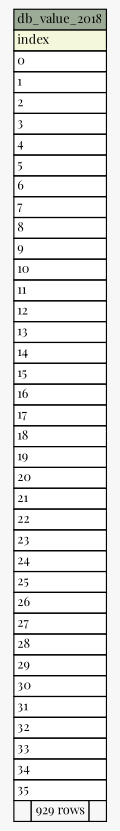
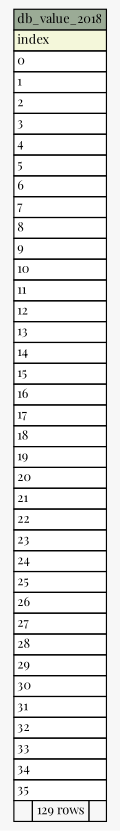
node "db_value_2018": text "929 rows" -> "129 rows"
